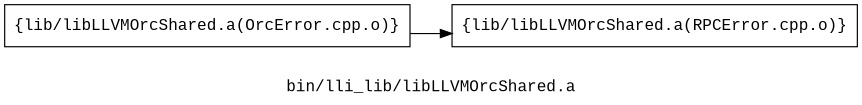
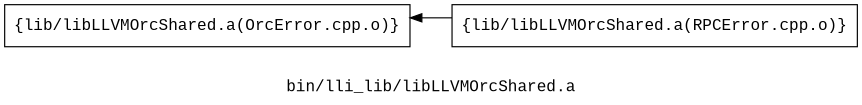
edge "{lib/libLLVMOrcShared.a(OrcError.cpp.o)}" -> "{lib/libLLVMOrcShared.a(RPCError.cpp.o)}": reversed
